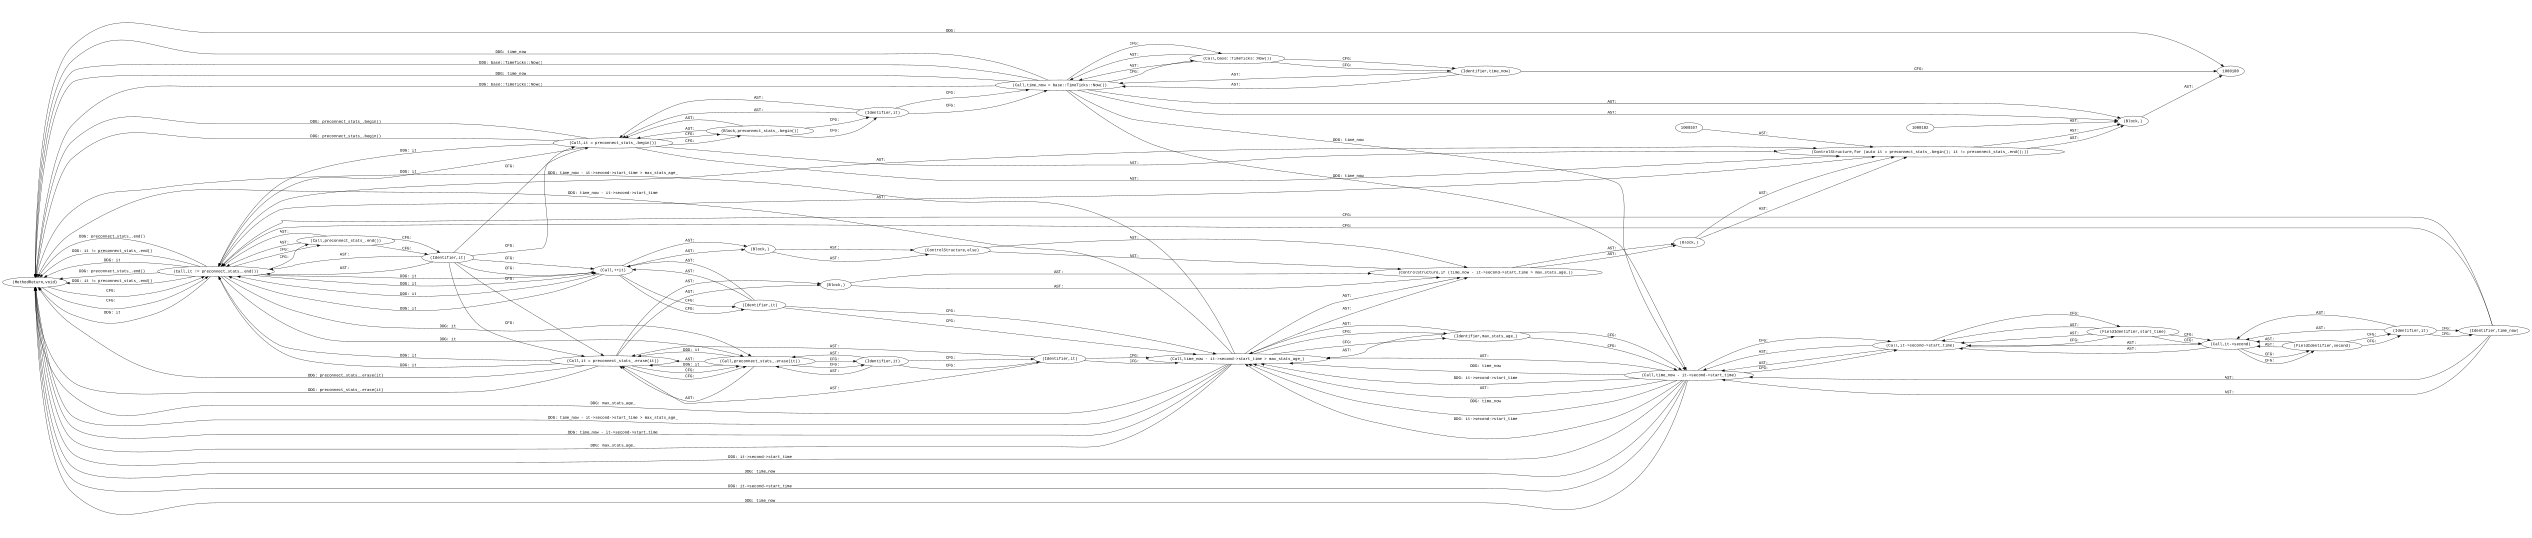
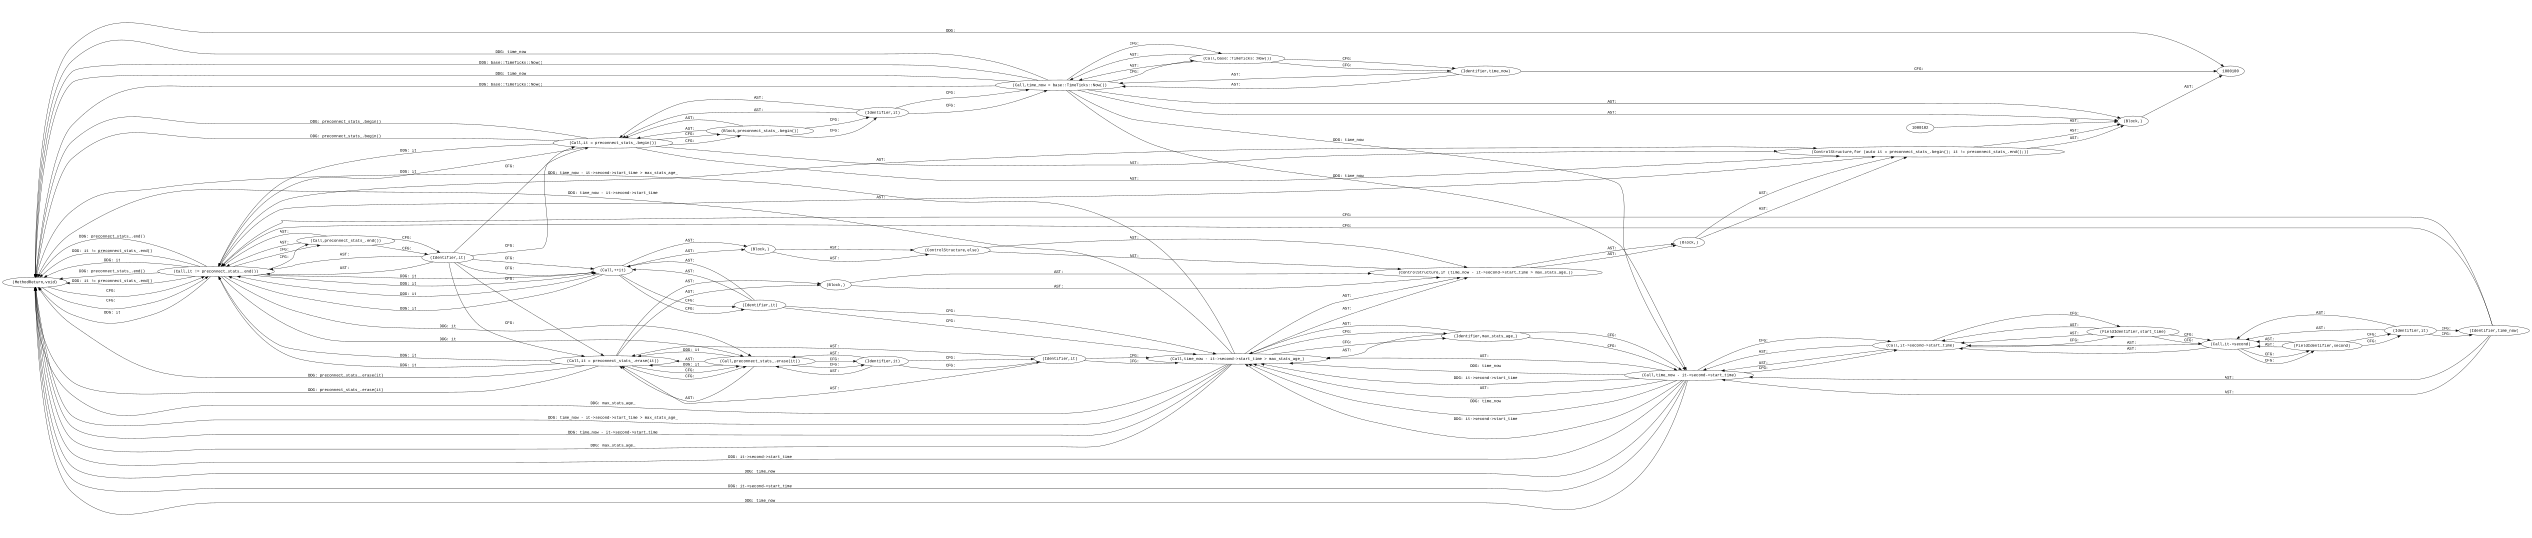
node "1000107": removed
